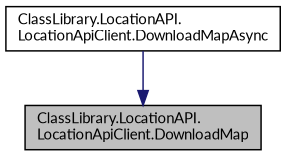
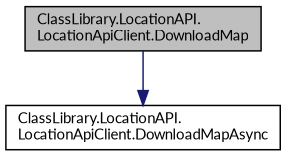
edge "ClassLibrary.LocationAPI. LocationApiClient.DownloadMapAsync" -> "ClassLibrary.LocationAPI. LocationApiClient.DownloadMap": reversed
